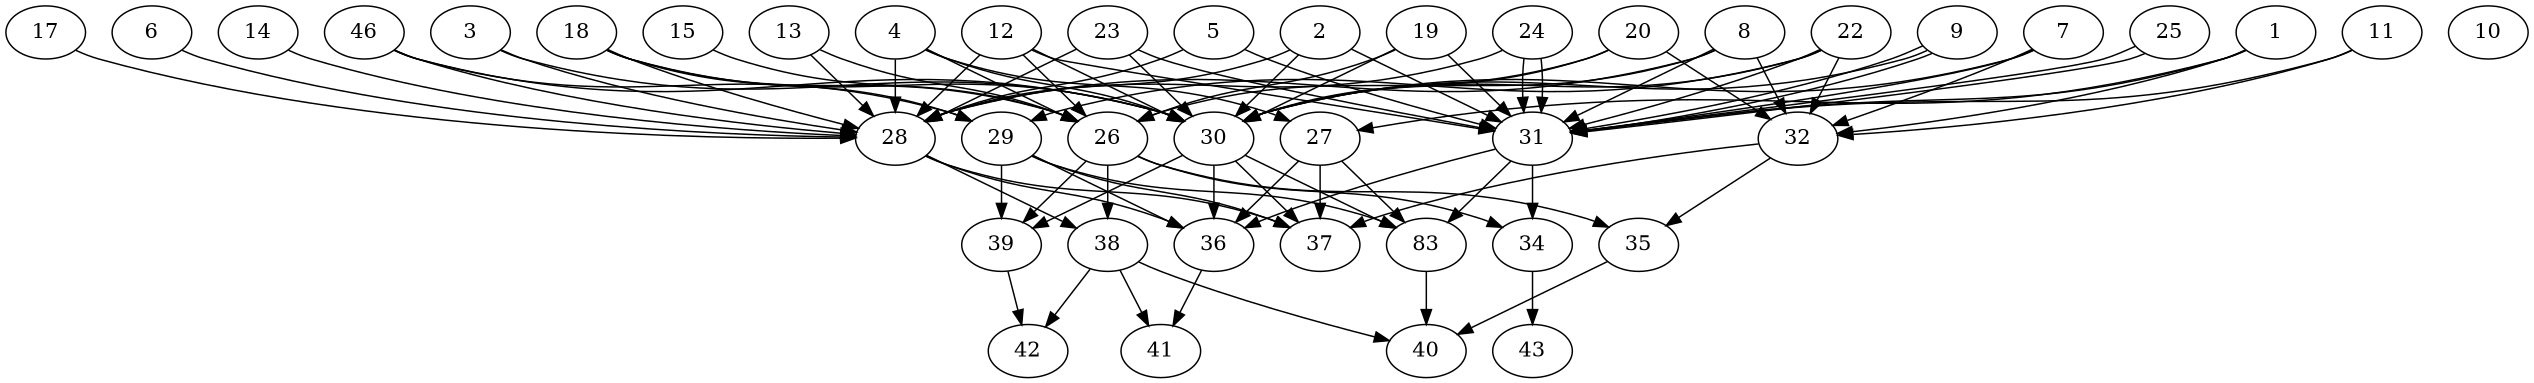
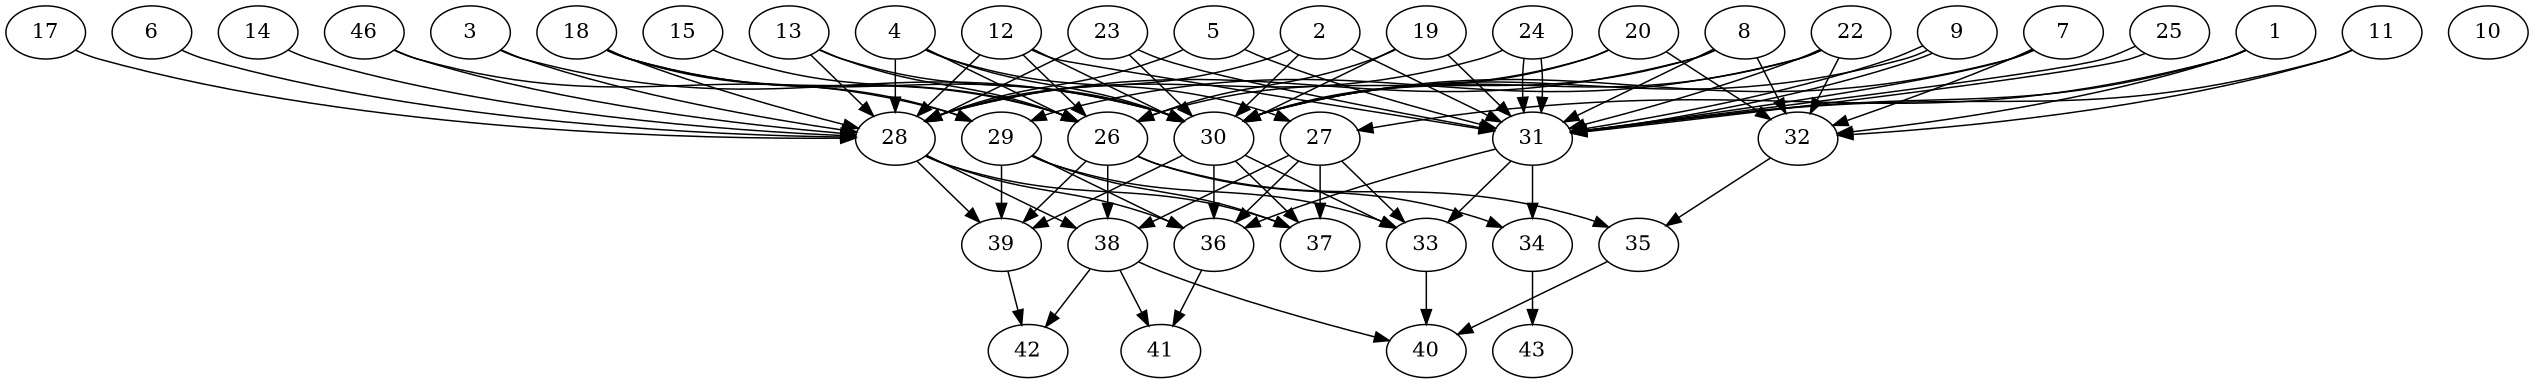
edge "46" -> "30": now "13" -> "30"
edge "32" -> "37": removed
edge "28" -> "39": added
edge "27" -> "38": added
node "83": label "83" -> "33"
